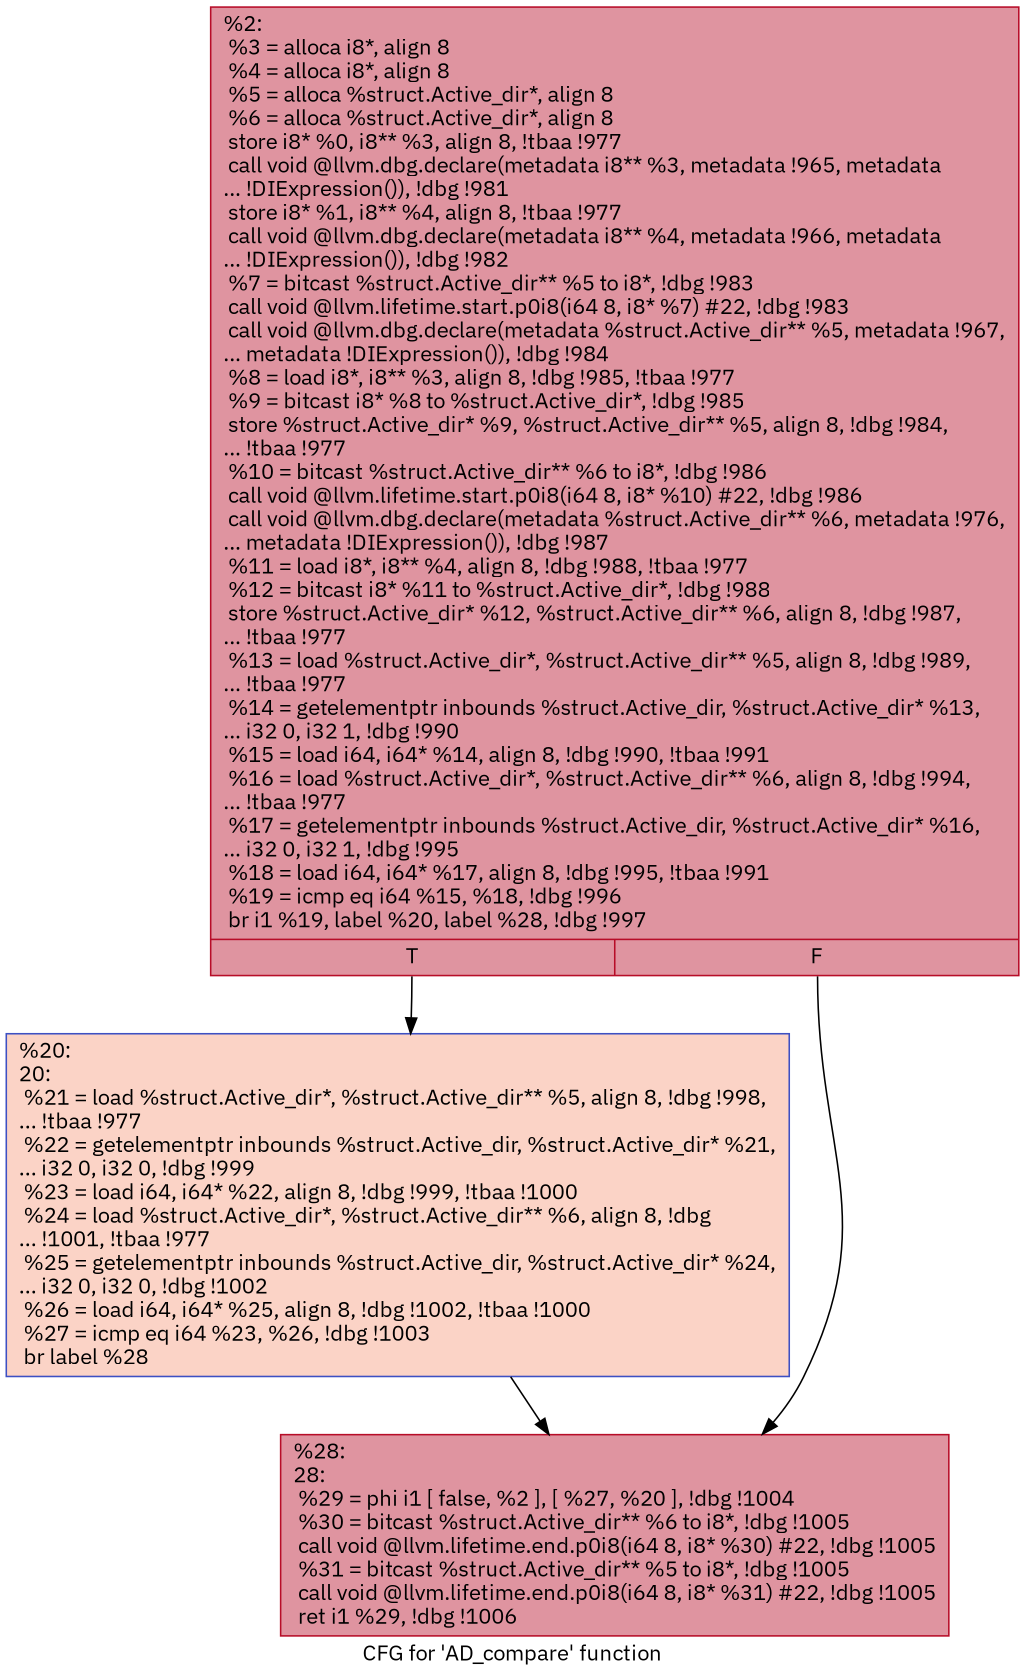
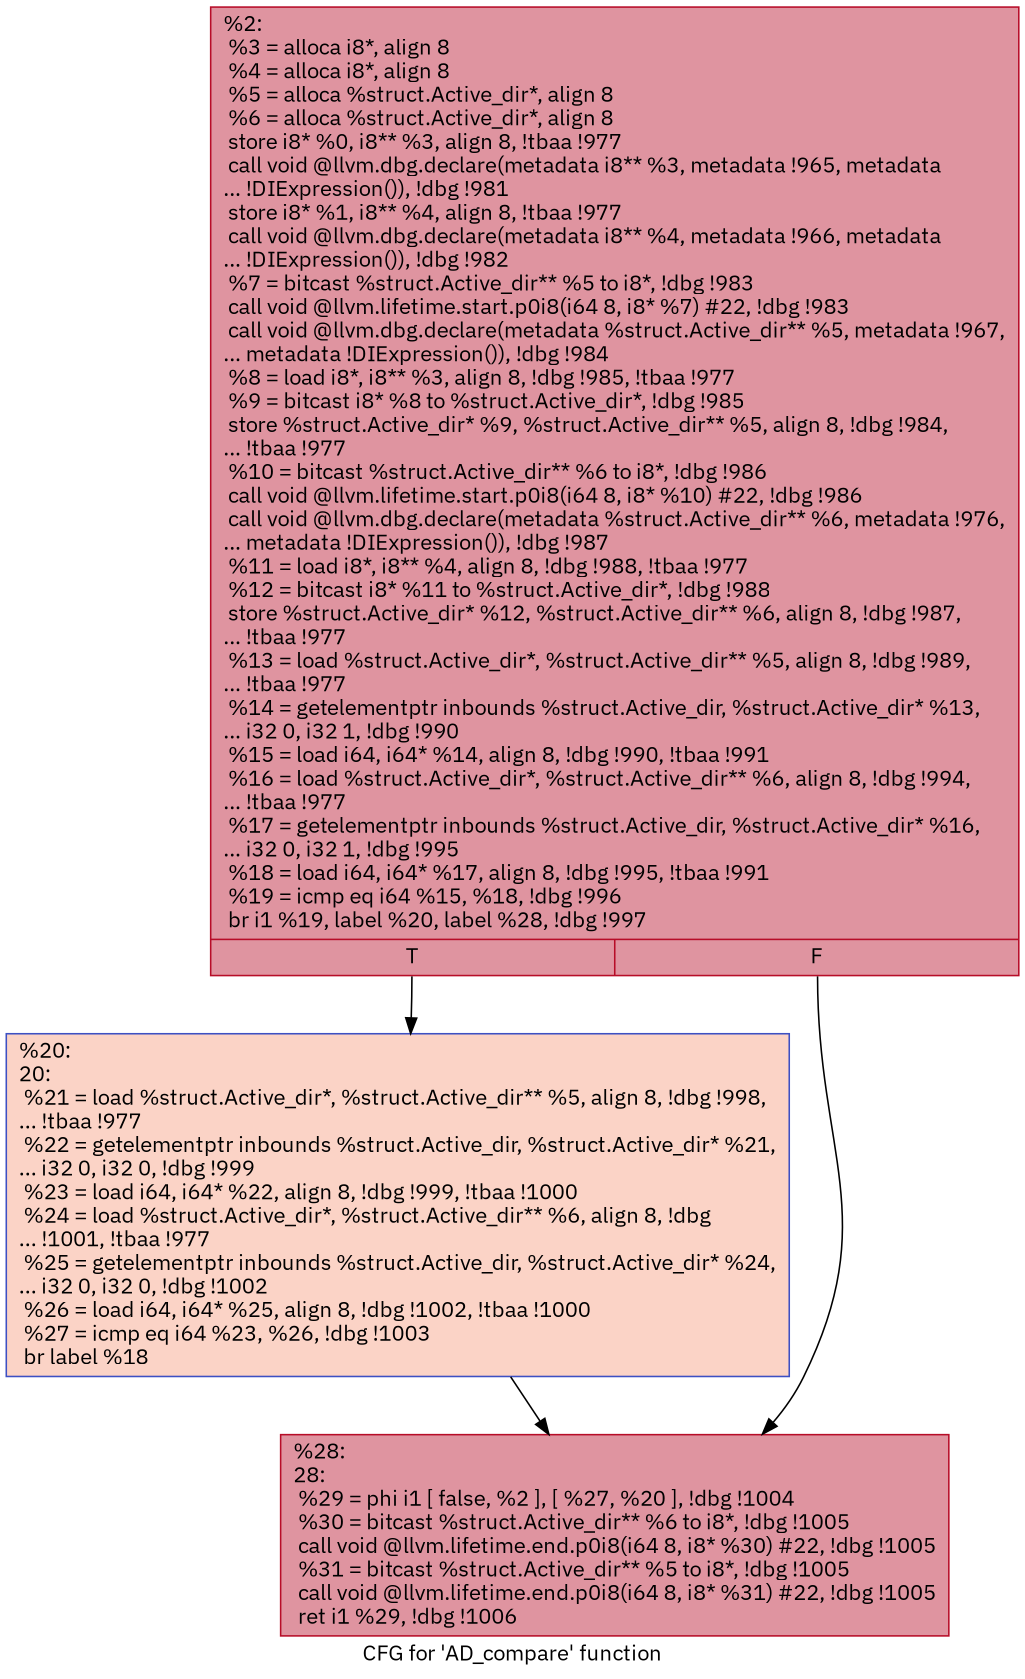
node "%20:": text "br label %28" -> "br label %18"
